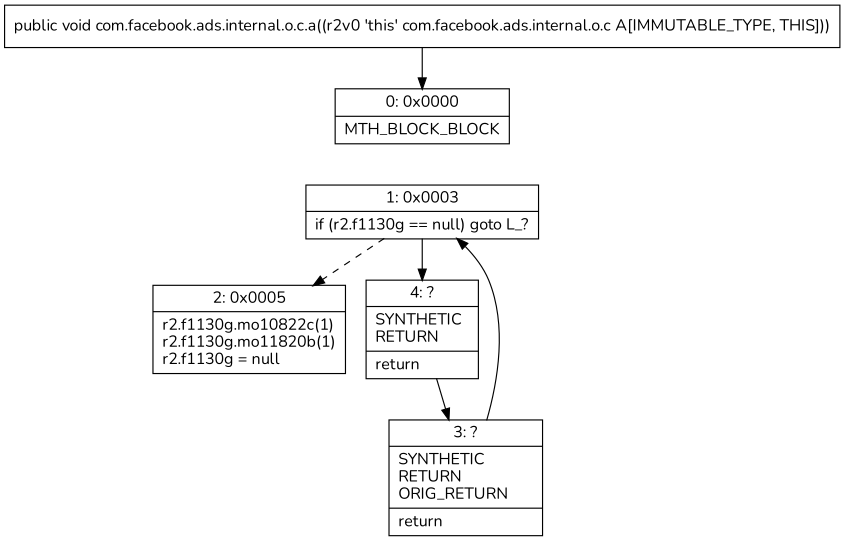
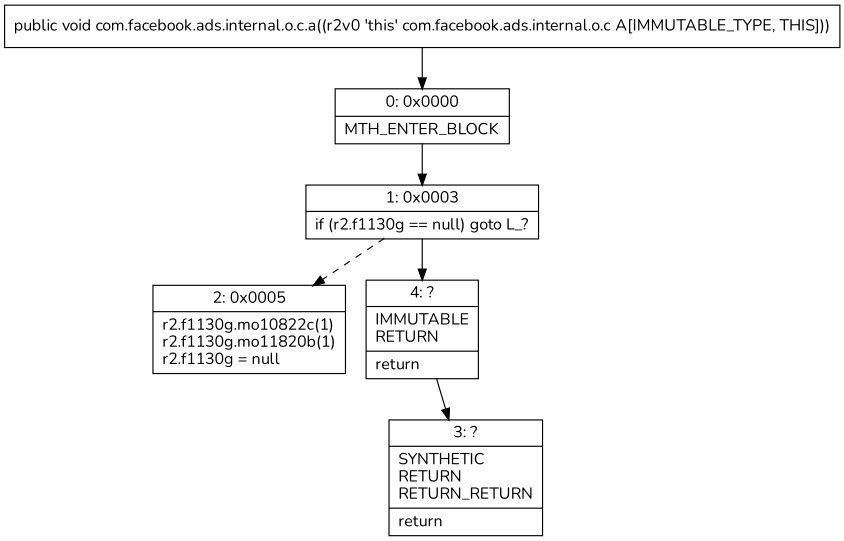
node "0: 0x0000": text "MTH_BLOCK_BLOCK" -> "MTH_ENTER_BLOCK"
node "4: ?": text "SYNTHETIC" -> "IMMUTABLE"
edge "3: ?" -> "1: 0x0003": now "0: 0x0000" -> "1: 0x0003"
node "3: ?": text "ORIG_RETURN" -> "RETURN_RETURN"
